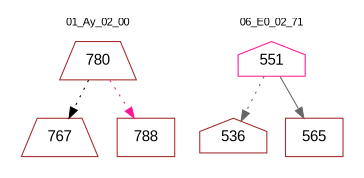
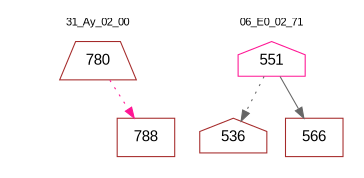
cluster "01_Ay_02_00": label "01_Ay_02_00" -> "31_Ay_02_00"
node "767": removed
node "565": label "565" -> "566"
